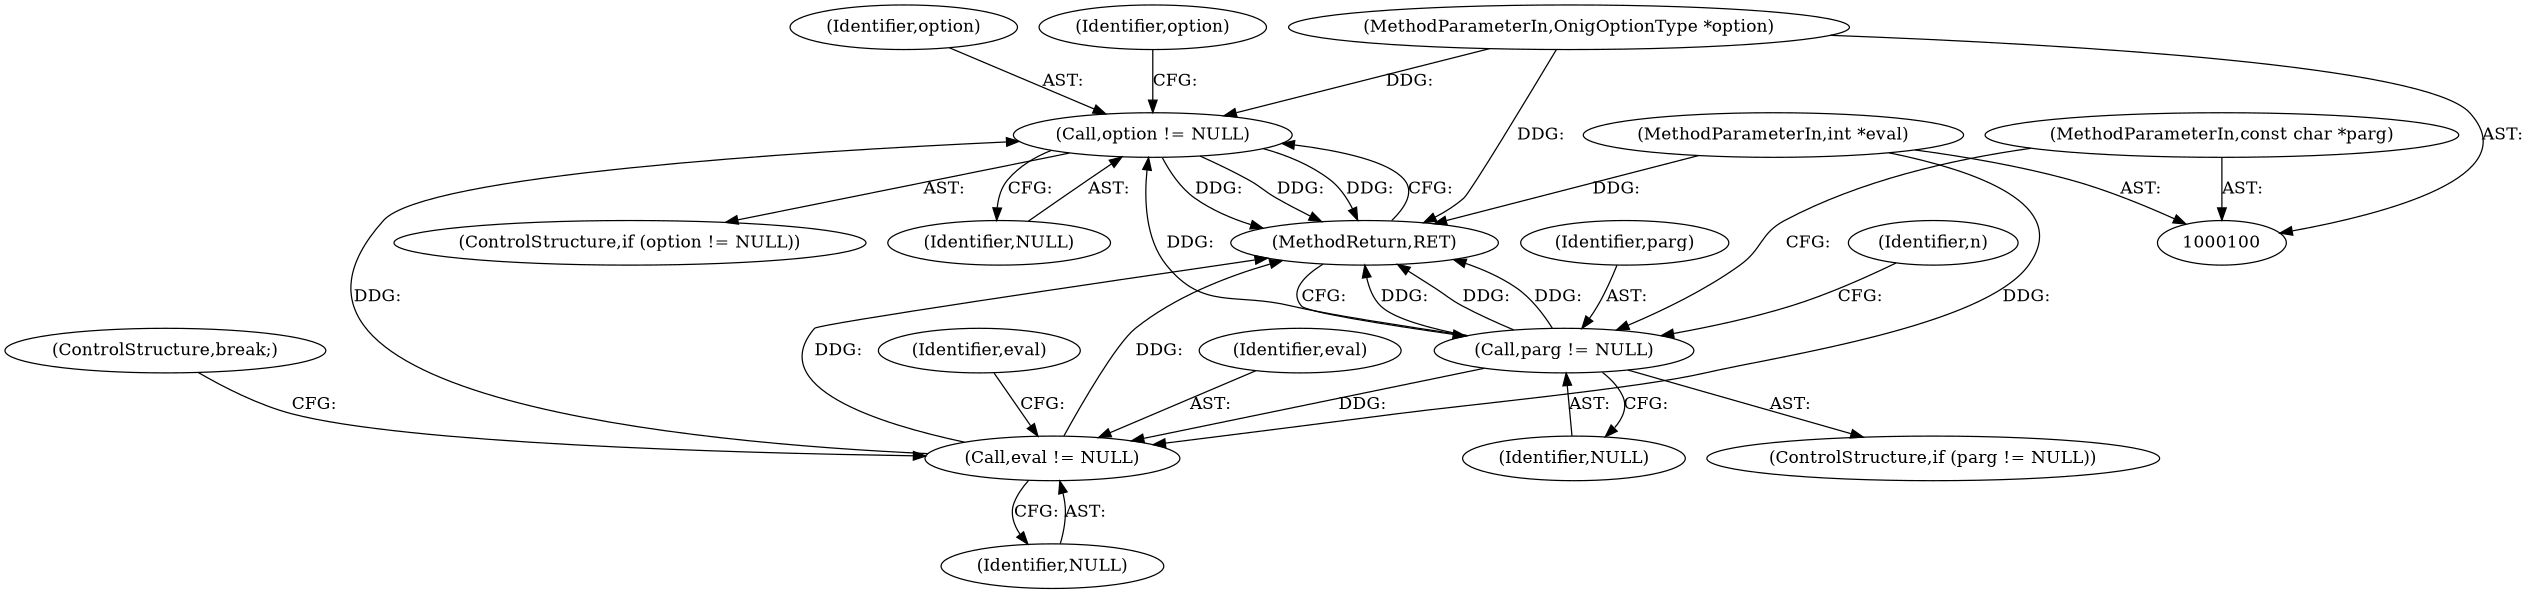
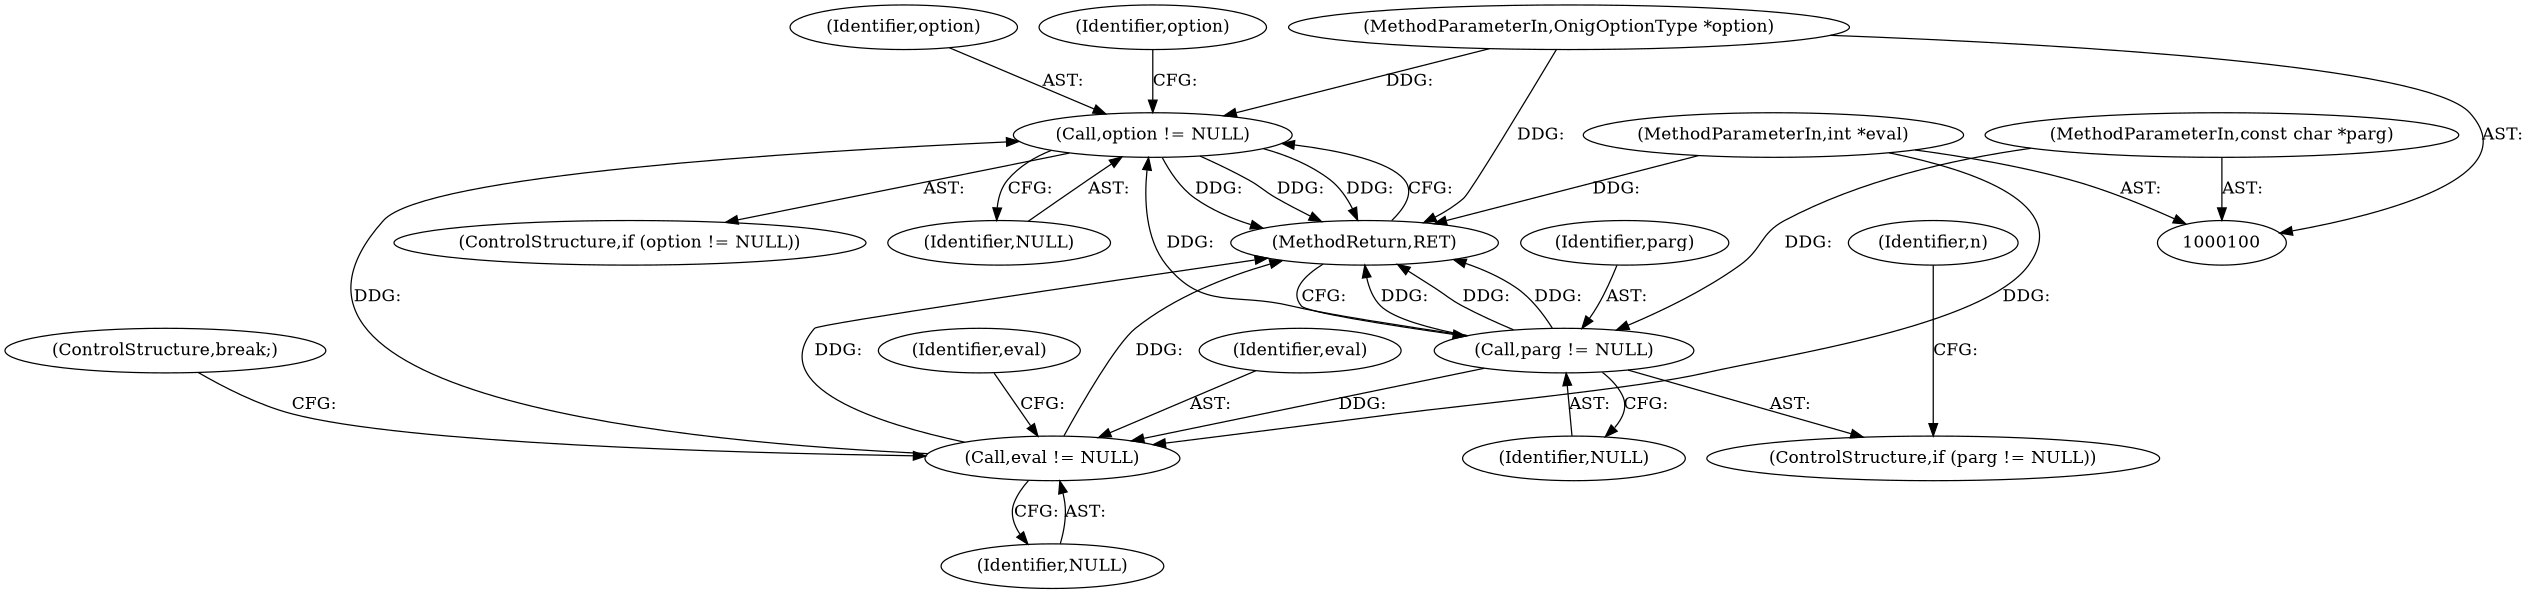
edge "(MethodParameterIn,const char *parg)" -> "(Call,parg != NULL)": label "CFG: " -> "DDG: "
edge "(Identifier,n)" -> "(Call,parg != NULL)": now "(Identifier,n)" -> "(ControlStructure,if (parg != NULL))"
